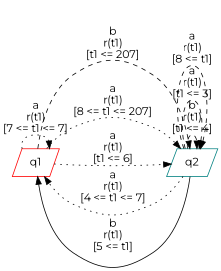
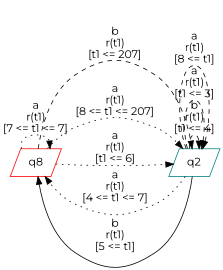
node "q1": label "q1" -> "q8"
